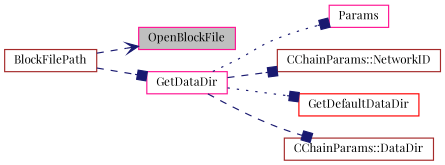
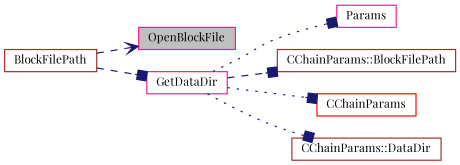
node "CChainParams::NetworkID": label "CChainParams::NetworkID" -> "CChainParams::BlockFilePath"
node "GetDefaultDataDir": label "GetDefaultDataDir" -> "CChainParams"
edge "GetDataDir" -> "CChainParams::DataDir": style dashed -> dotted
